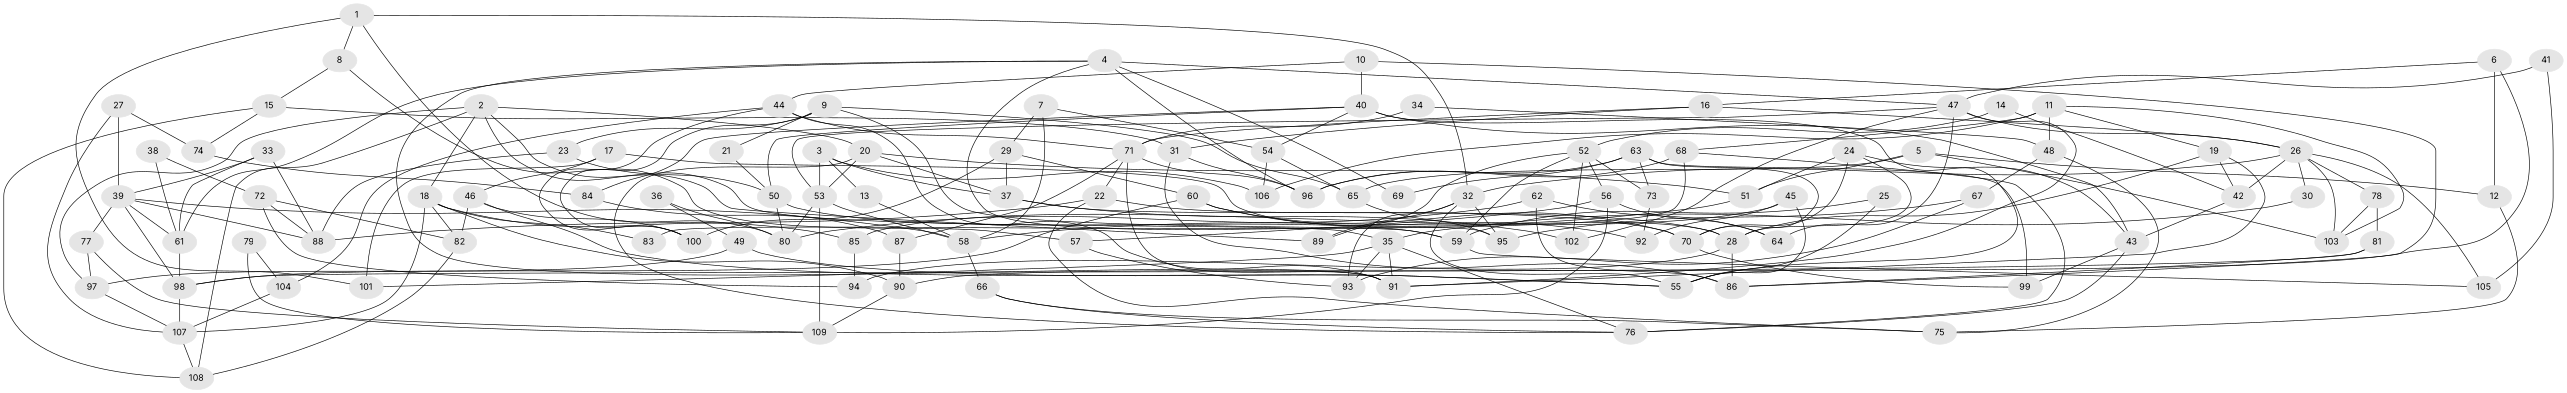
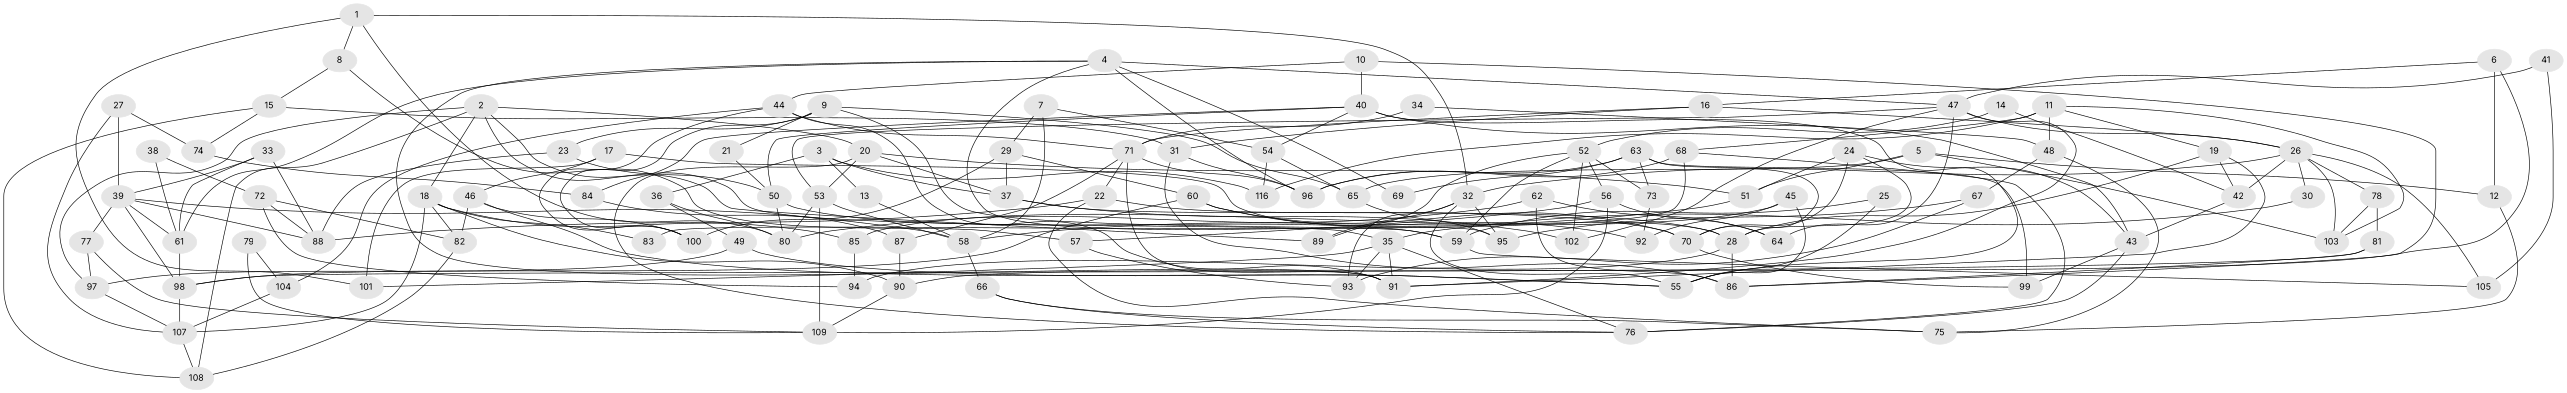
edge "3" -- "53": now "3" -- "36"
node "106": label "106" -> "116"
